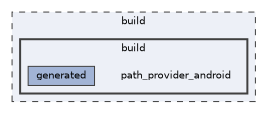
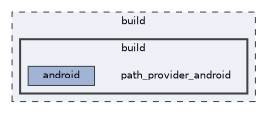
node "generated": label "generated" -> "android"
